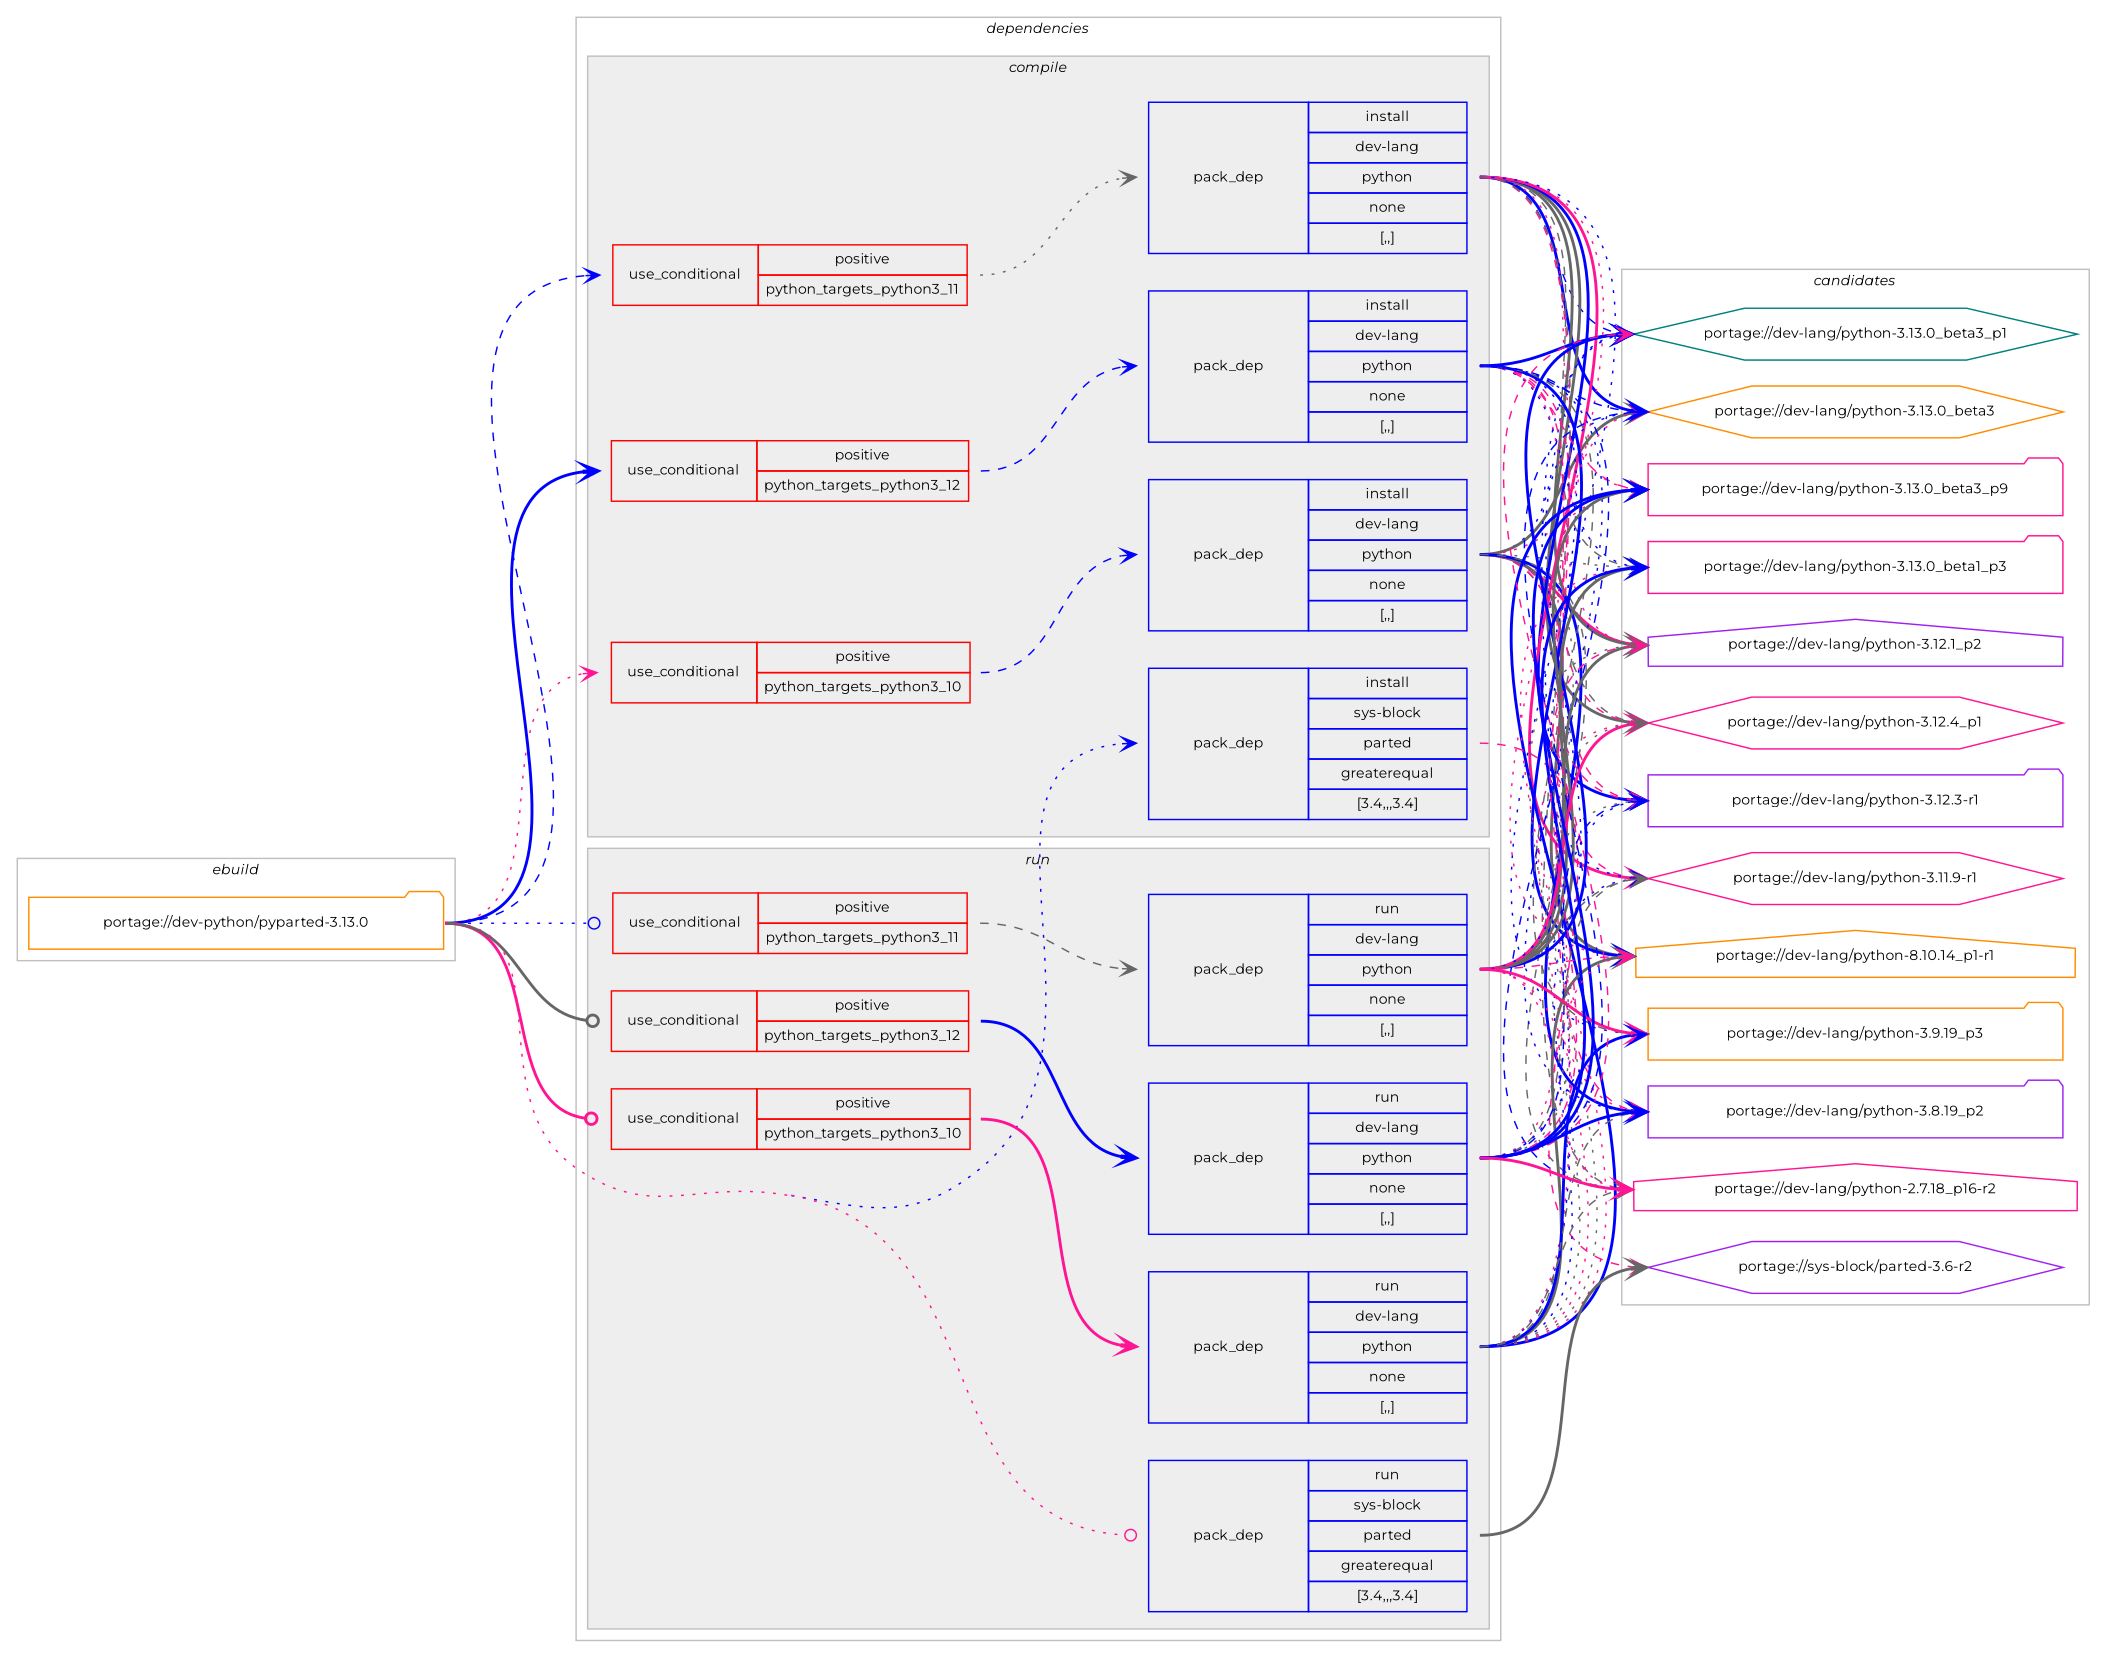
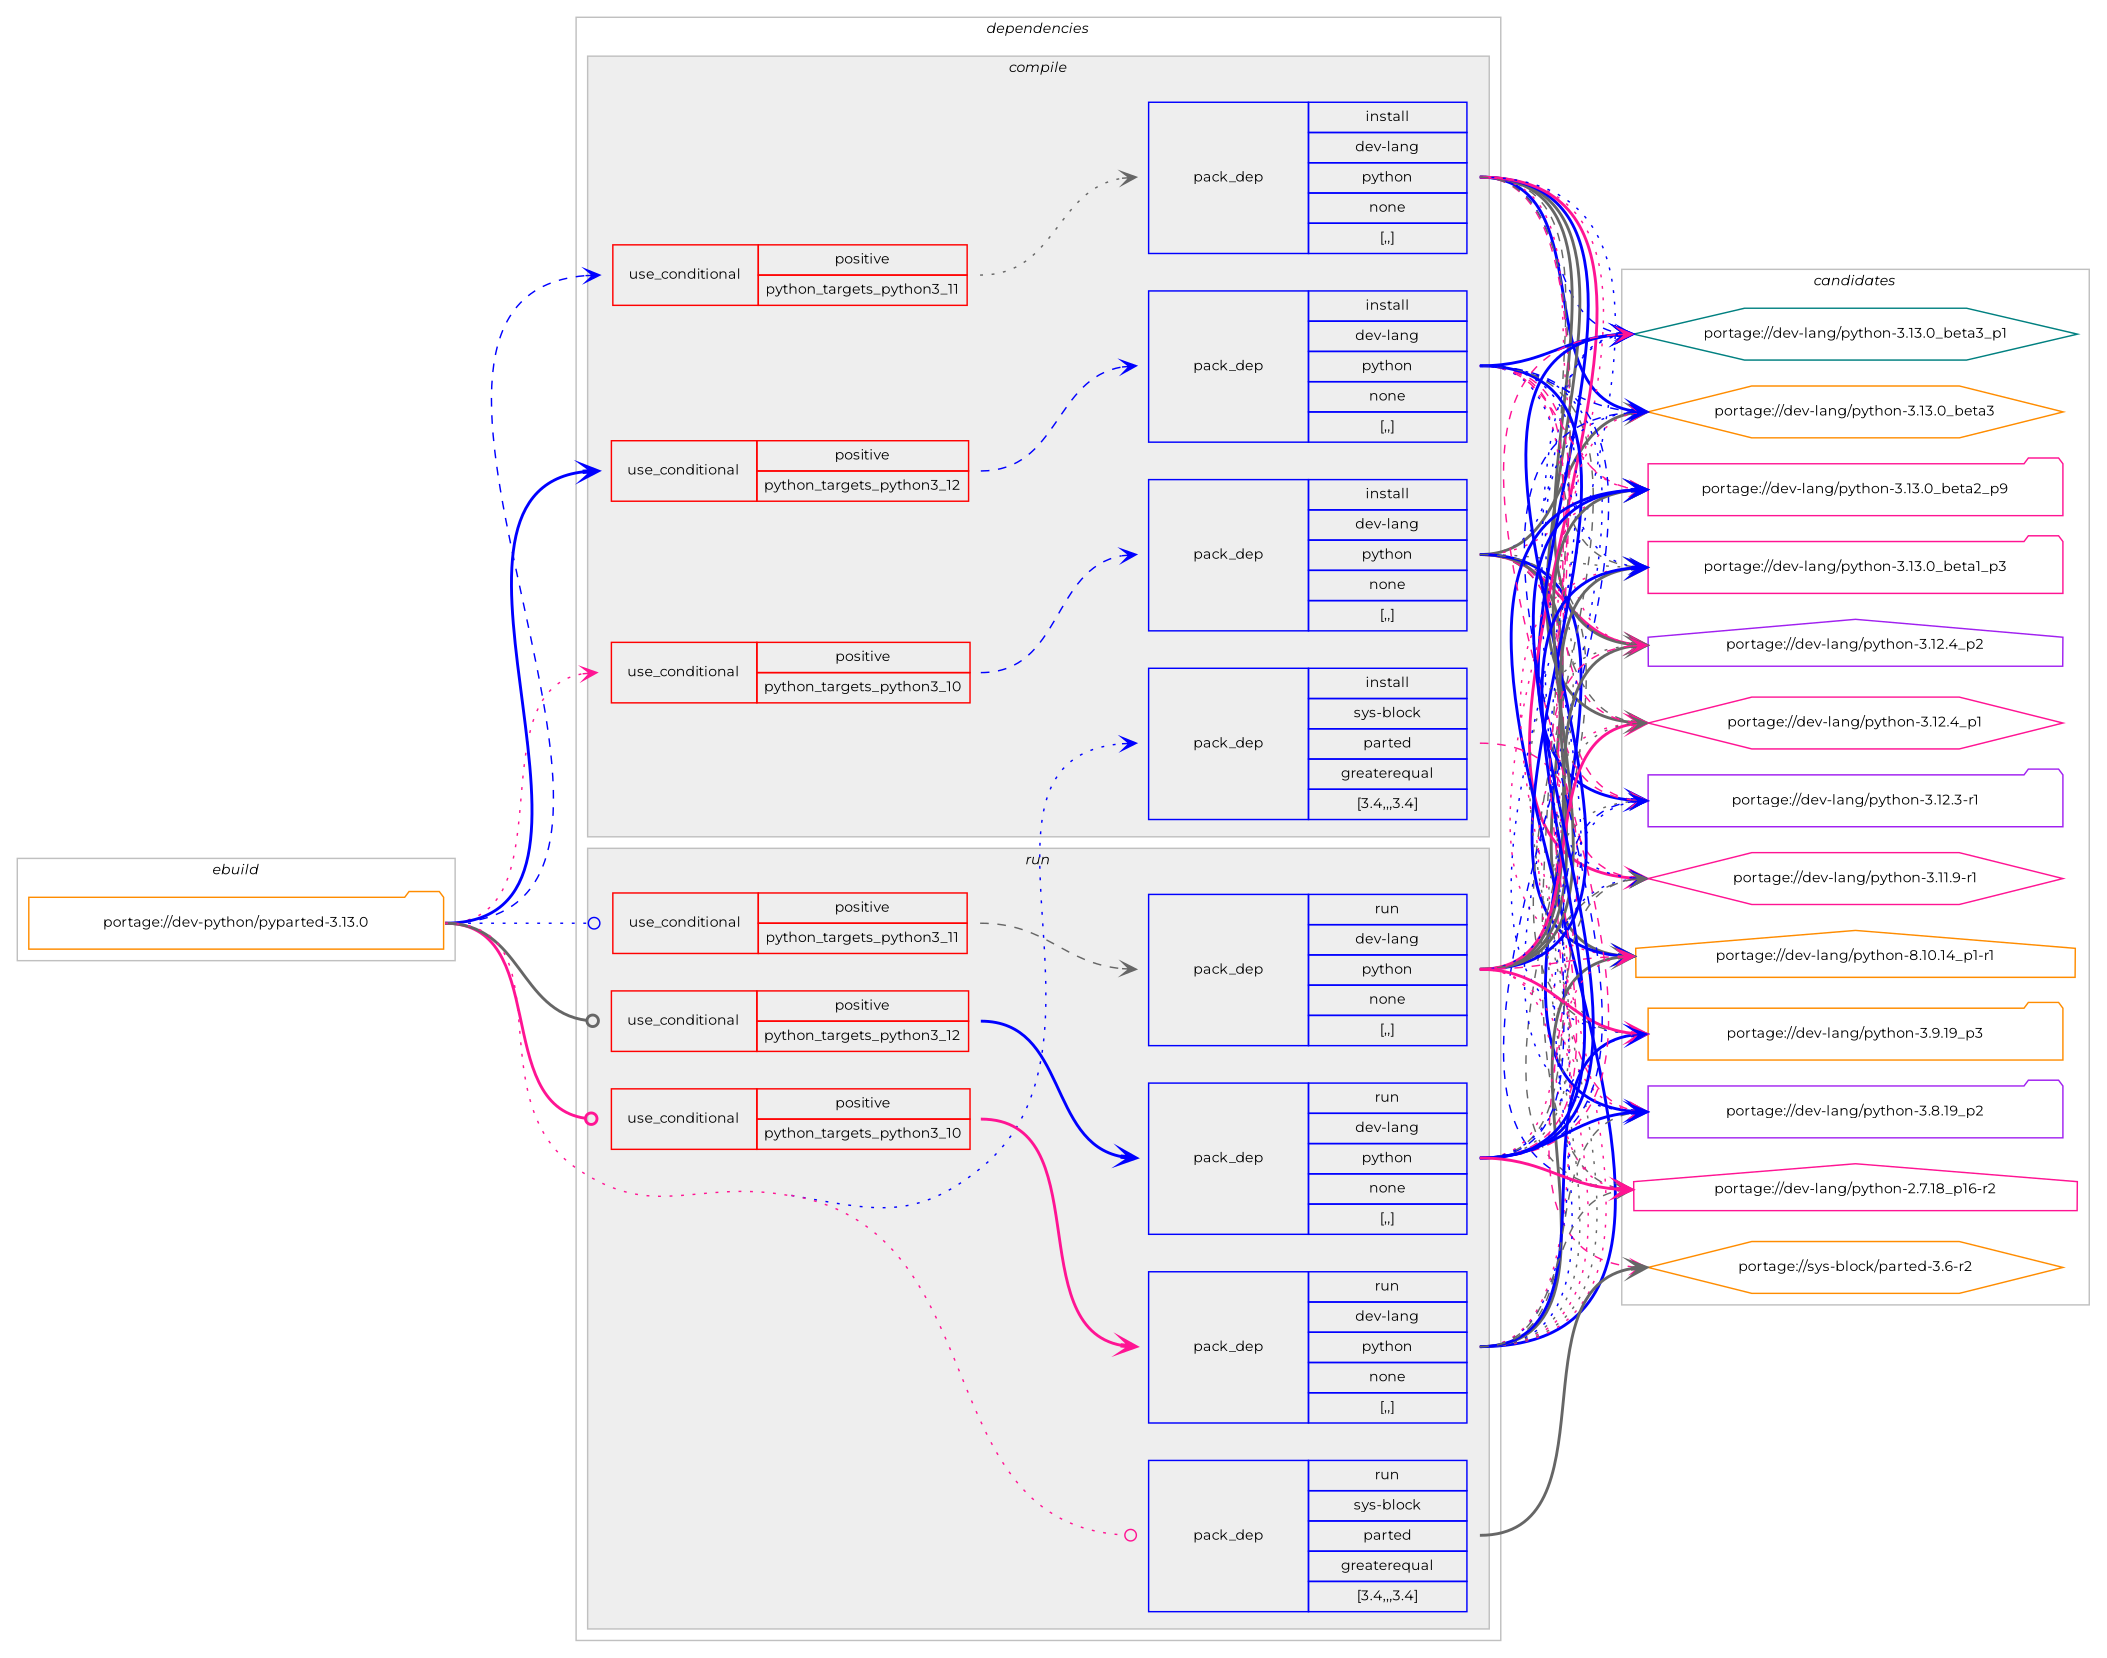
node "portage://dev-lang/python-3.13.0_beta3_p9": label "portage://dev-lang/python-3.13.0_beta3_p9" -> "portage://dev-lang/python-3.13.0_beta2_p9"
node "portage://dev-lang/python-3.12.1_p2": label "portage://dev-lang/python-3.12.1_p2" -> "portage://dev-lang/python-3.12.4_p2"
node "portage://sys-block/parted-3.6-r2": color purple -> darkorange
